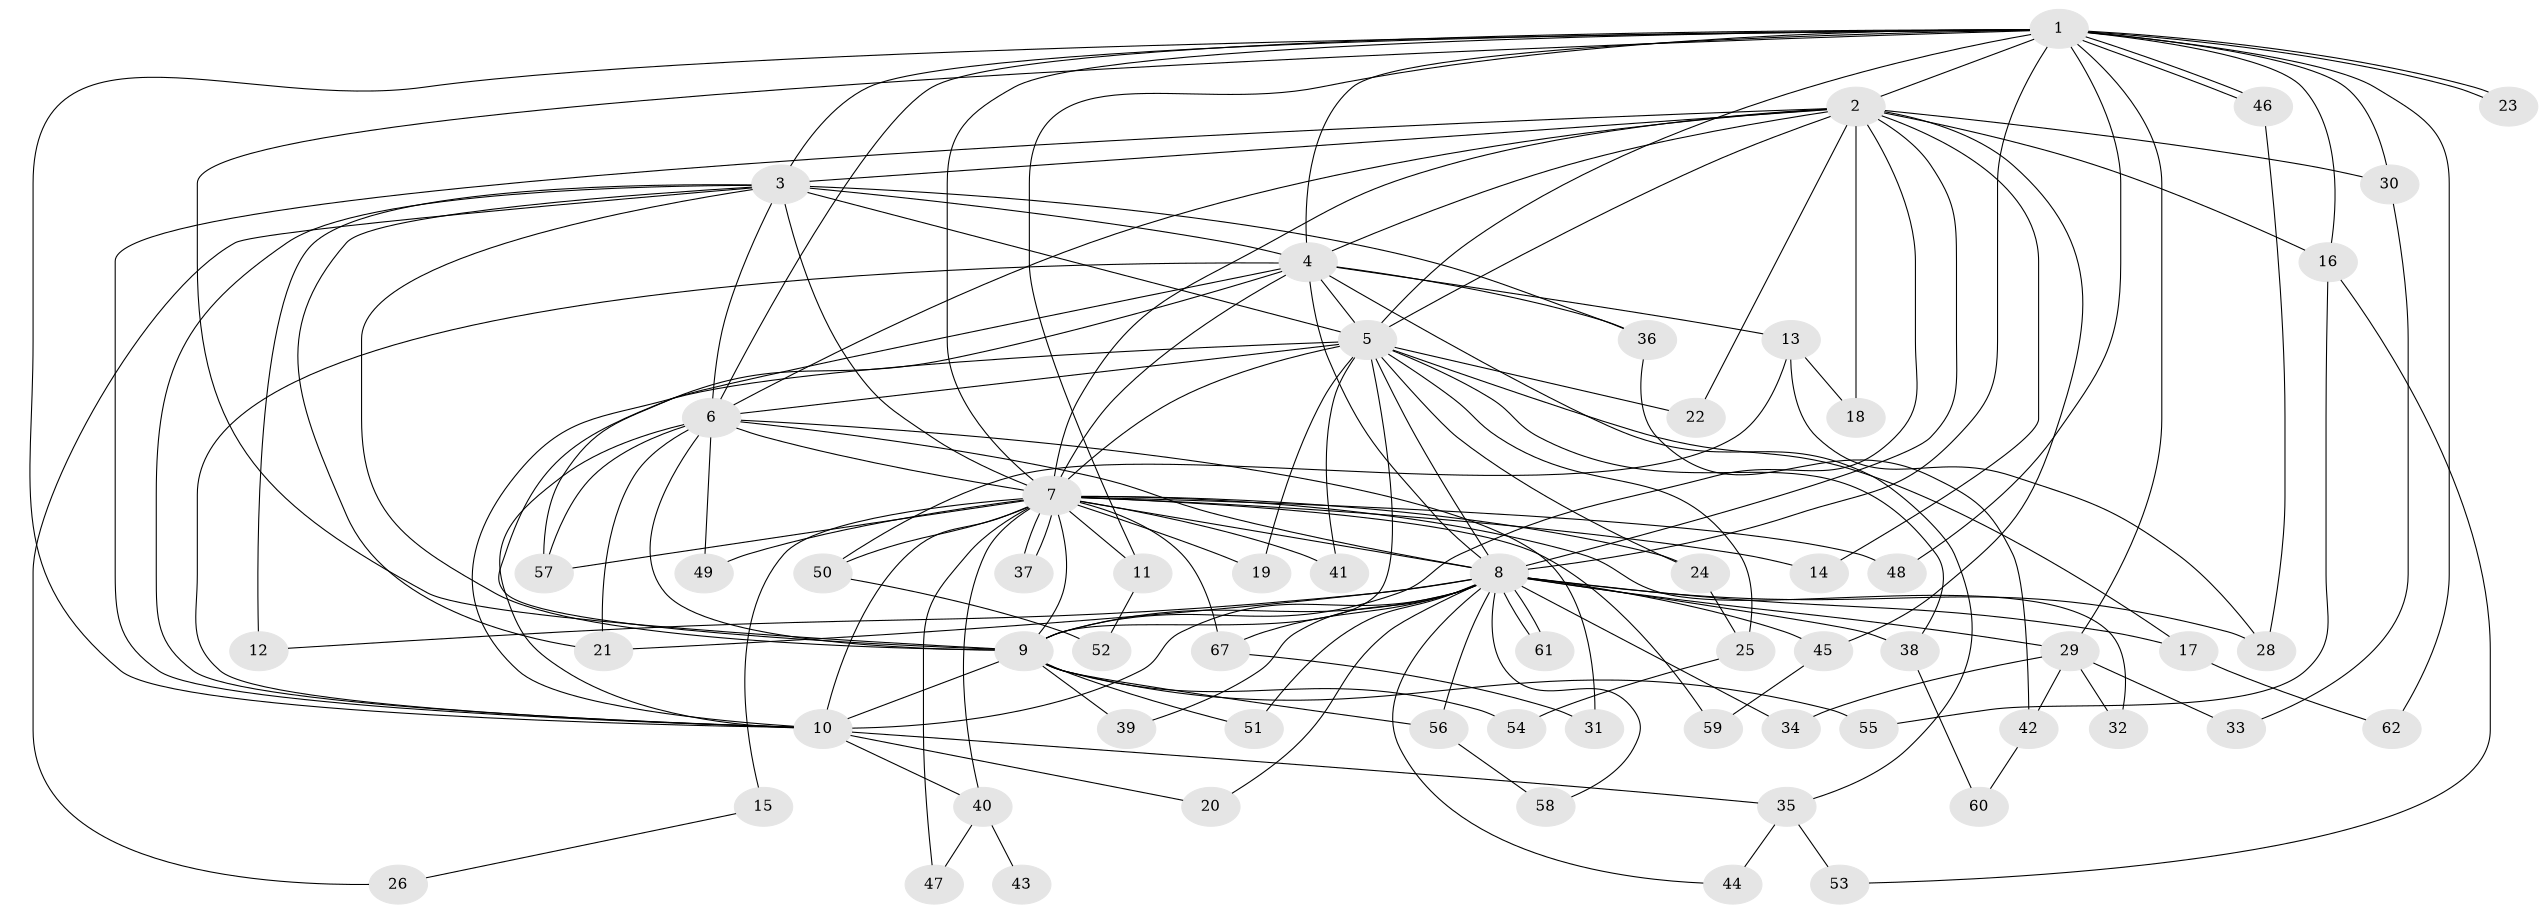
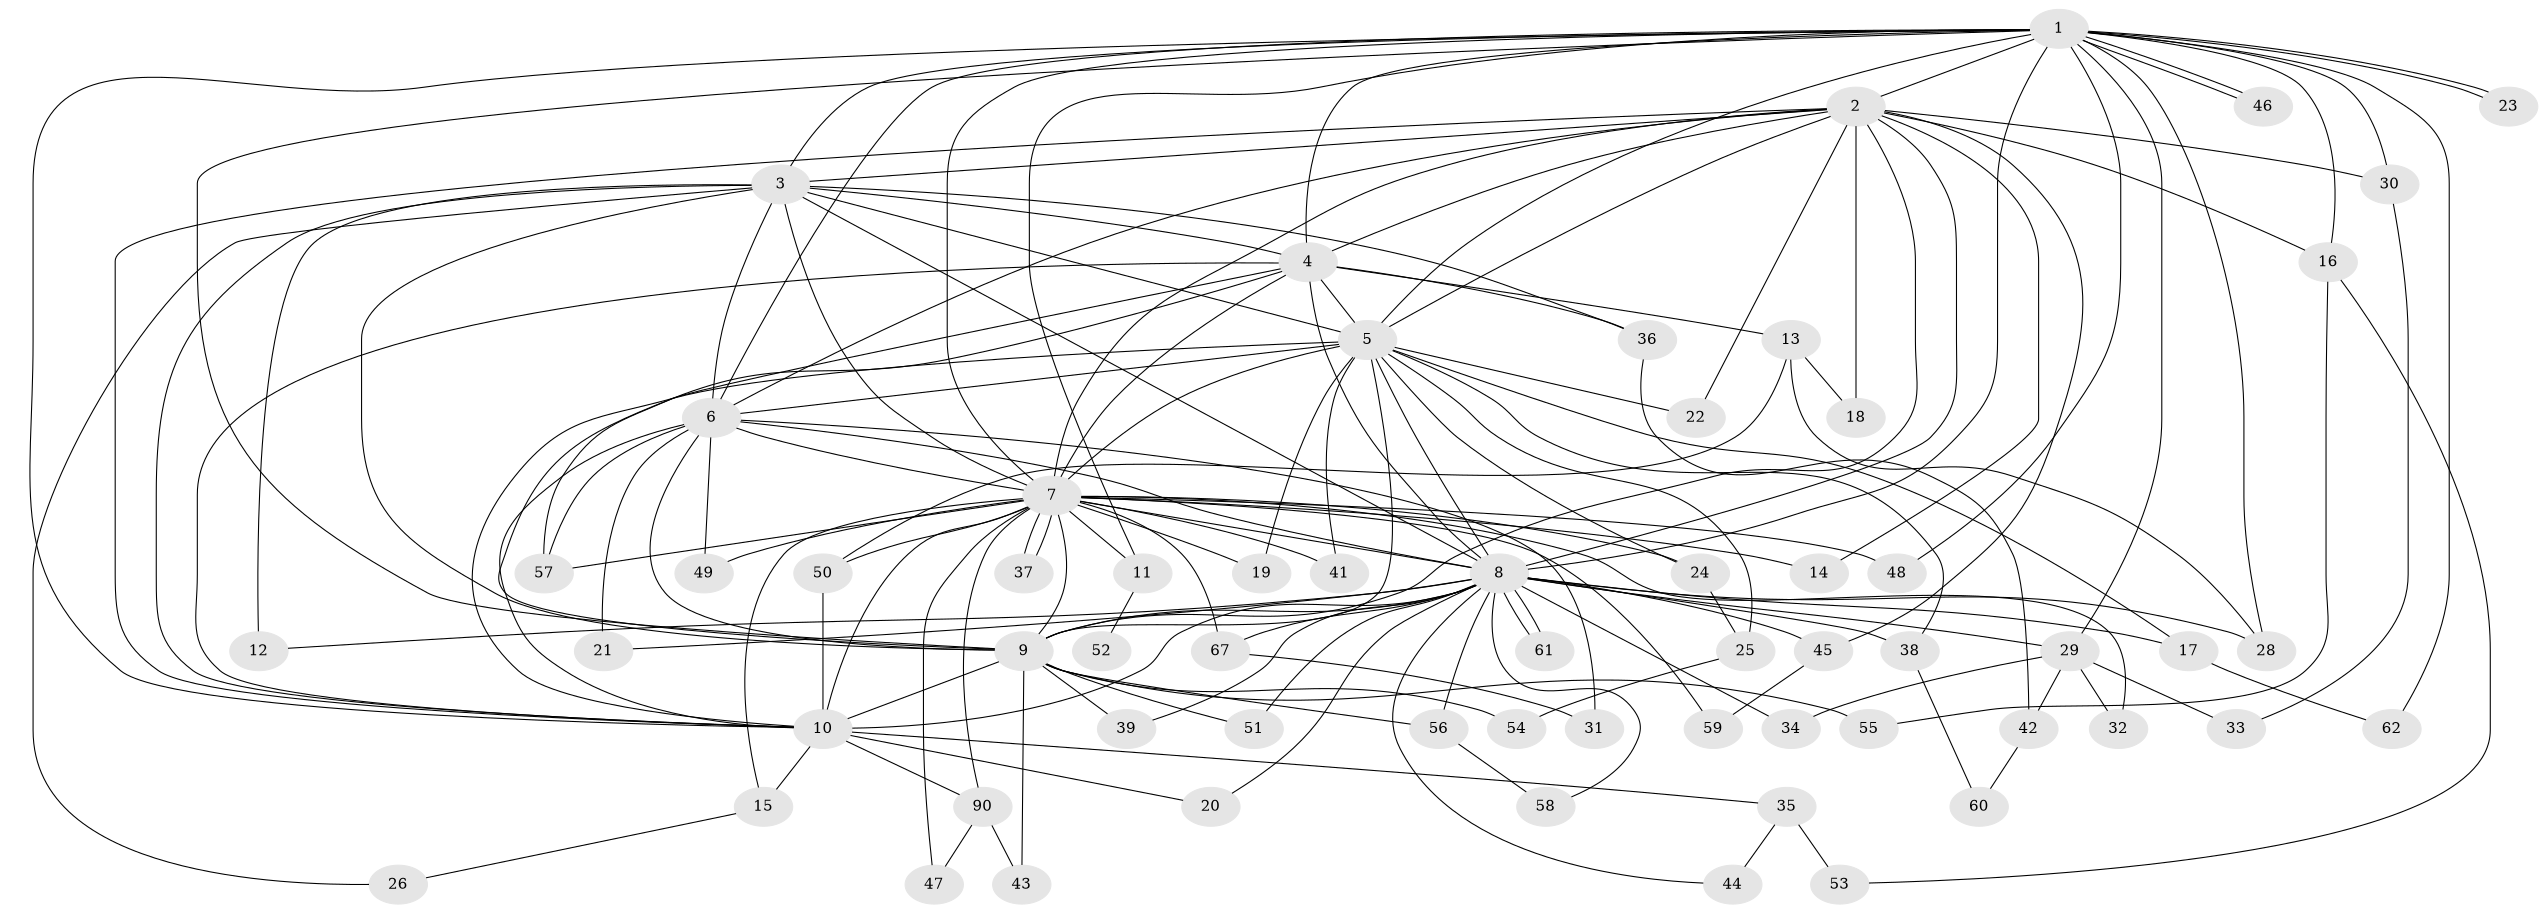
edge "3" -- "21": now "3" -- "8"
edge "46" -- "28": now "1" -- "28"
edge "4" -- "35": removed
edge "50" -- "52": now "50" -- "10"
edge "9" -- "43": added
edge "10" -- "15": added
node "40": label "40" -> "90"
